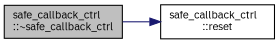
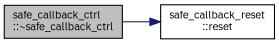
node "safe_callback_ctrl ::reset": label "safe_callback_ctrl ::reset" -> "safe_callback_reset ::reset"
